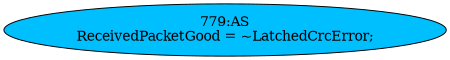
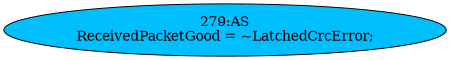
node "779:AS ReceivedPacketGood = ~LatchedCrcError;": label "779:AS ReceivedPacketGood = ~LatchedCrcError;" -> "279:AS ReceivedPacketGood = ~LatchedCrcError;"
